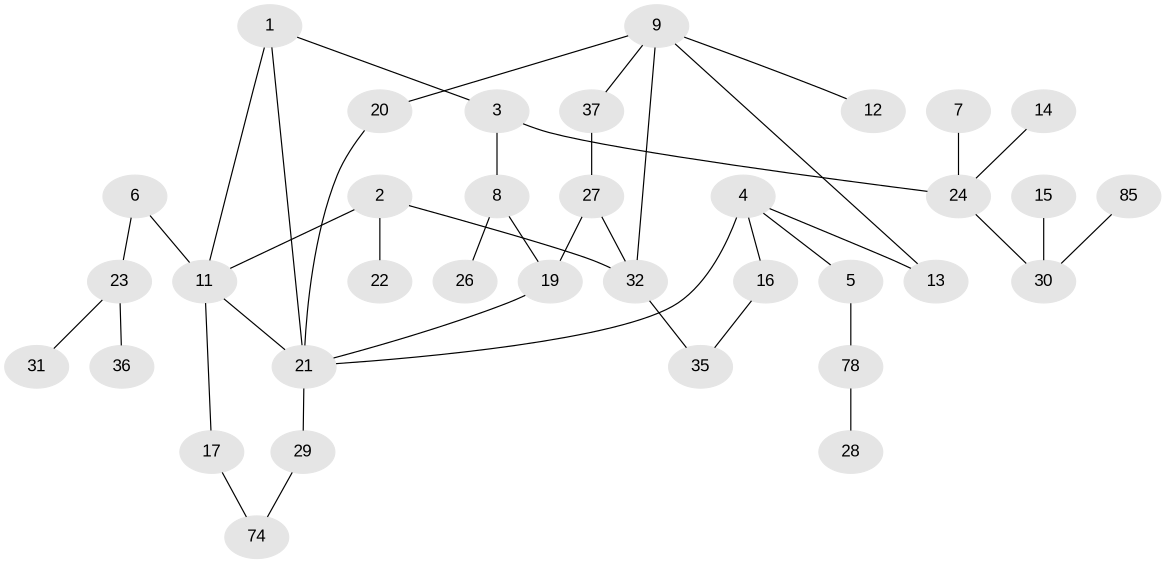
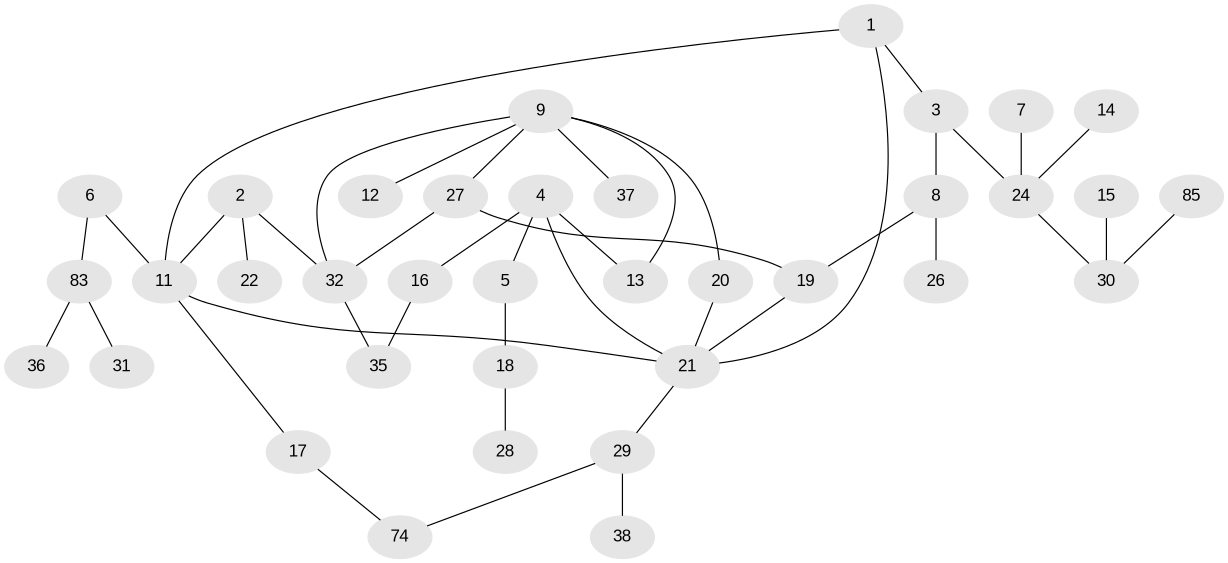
edge "37" -- "27": now "9" -- "27"
node "23": label "23" -> "83"
node "78": label "78" -> "18"
node "38": added
